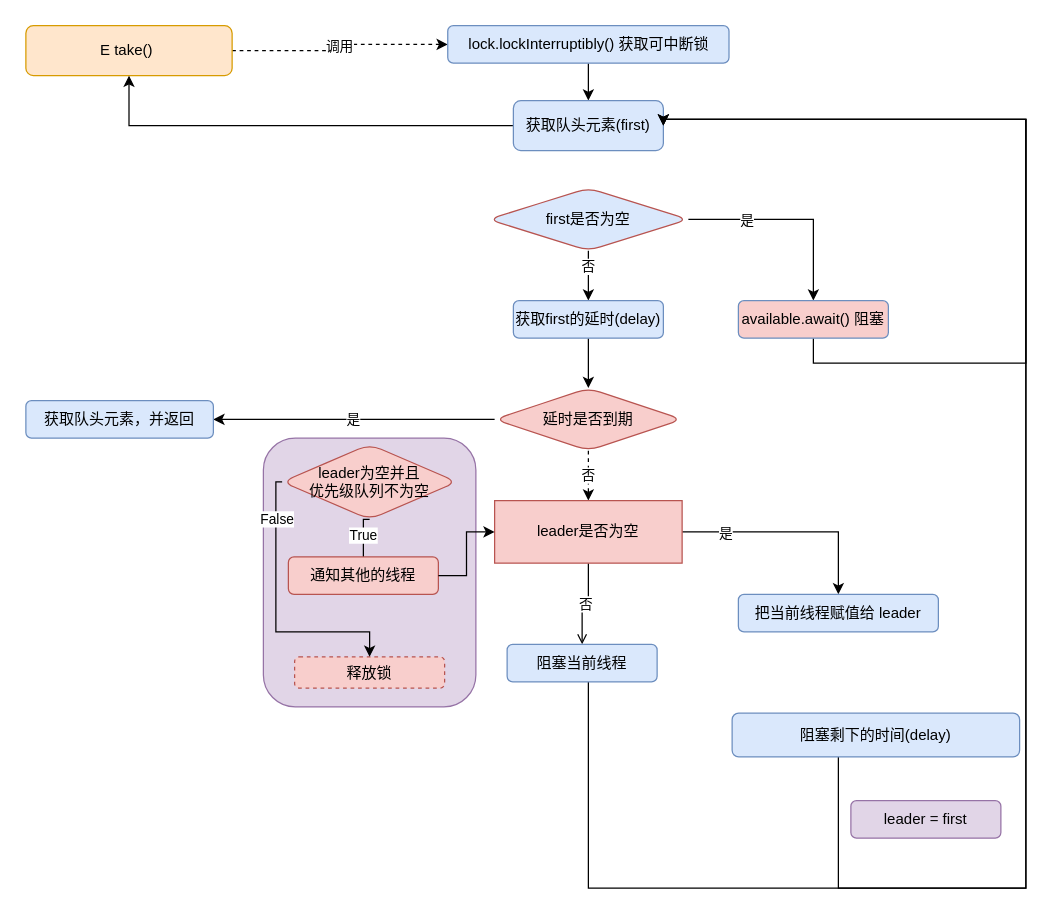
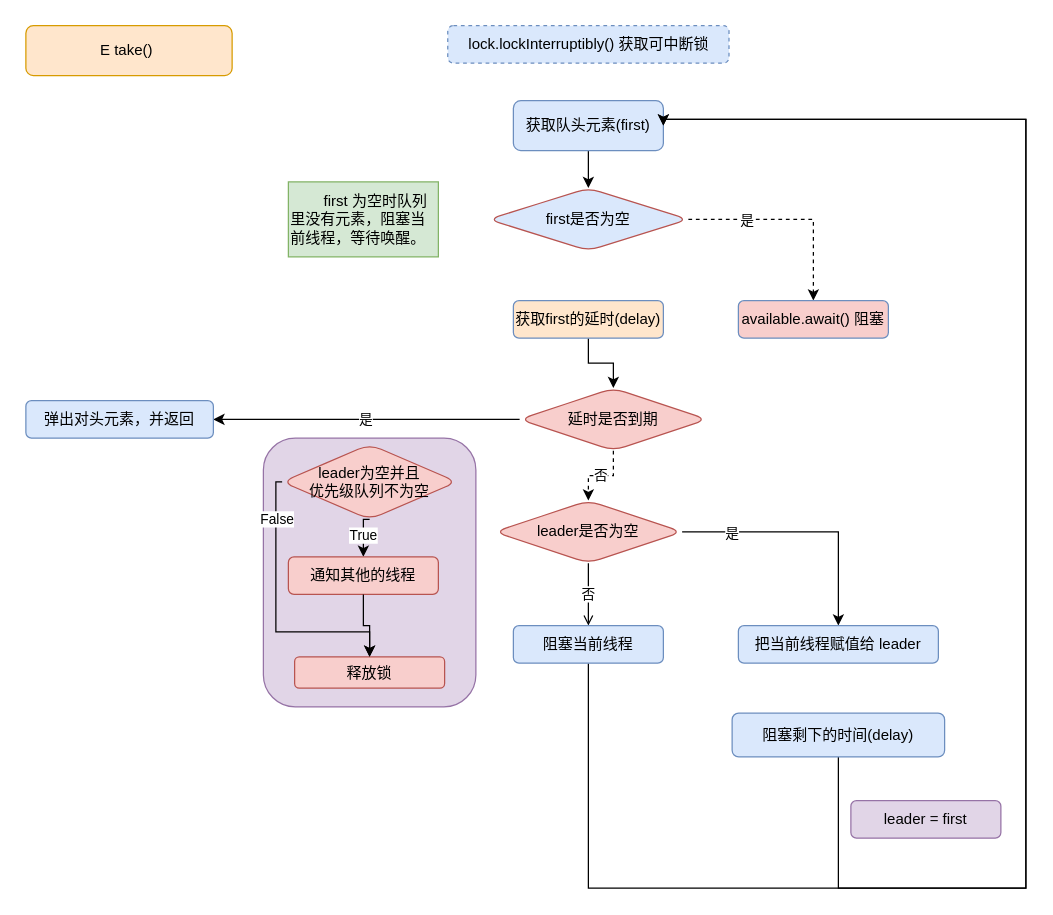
node "lock.lockInterruptibly() 获取可中断锁": style solid -> dashed
edge "E take()" -> "lock.lockInterruptibly() 获取可中断锁": removed, label "调用"
edge "lock.lockInterruptibly() 获取可中断锁" -> "获取队头元素(first)": removed
edge "获取队头元素(first)" -> "E take()": now "获取队头元素(first)" -> "first是否为空"
node "first 为空时队列里没有元素，阻塞当前线程，等待唤醒。": added
edge "first是否为空" -> "available.await() 阻塞": style solid -> dashed
edge "first是否为空" -> "获取first的延时(delay)": removed, label "否"
node "获取first的延时(delay)": fillcolor #dae8fc -> #ffe6cc
edge "available.await() 阻塞" -> "获取队头元素(first)": removed
node "获取队头元素，并返回": label "获取队头元素，并返回" -> "弹出对头元素，并返回"
node "延时是否到期": moved (588, 419) -> (613, 419)
node "leader是否为空": shape rectangle -> diamond
edge "leader为空并且 优先级队列不为空" -- "通知其他的线程": arrowhead none -> classic
edge "通知其他的线程" -> "leader是否为空": now "通知其他的线程" -> "释放锁"
node "把当前线程赋值给 leader": moved (838, 613) -> (838, 644)
node "阻塞当前线程": moved (582, 663) -> (588, 644)
node "释放锁": style dashed -> solid
node "阻塞剩下的时间(delay)": size 288x44 -> 213x44
